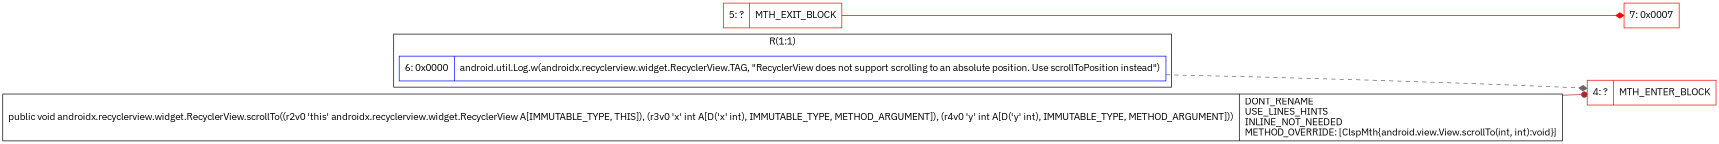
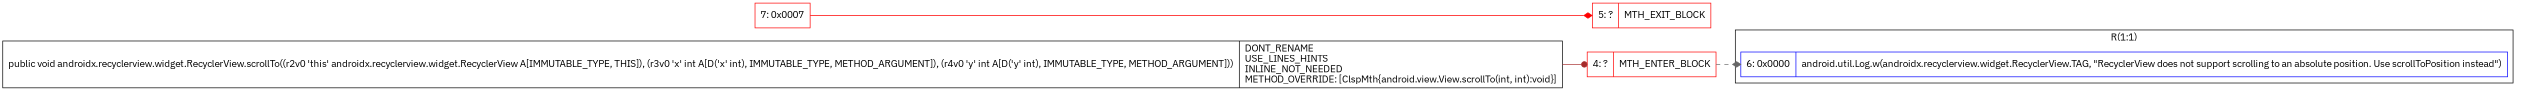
edge "5: ?" -> "7: 0x0007": reversed
edge "6: 0x0000" -> "4: ?": reversed
